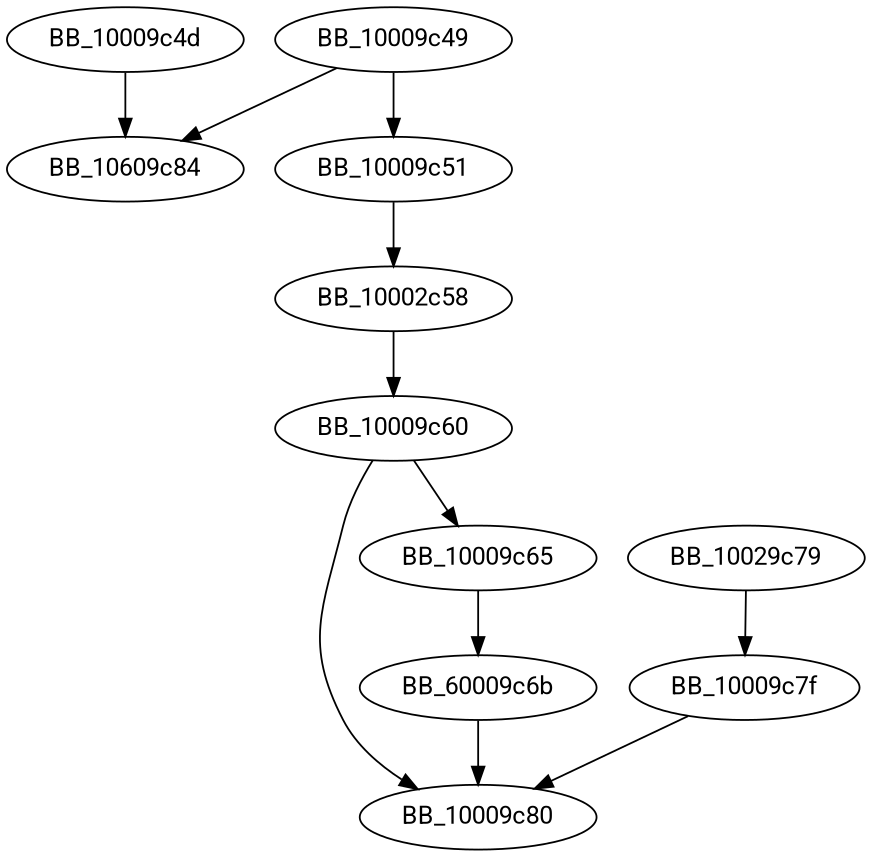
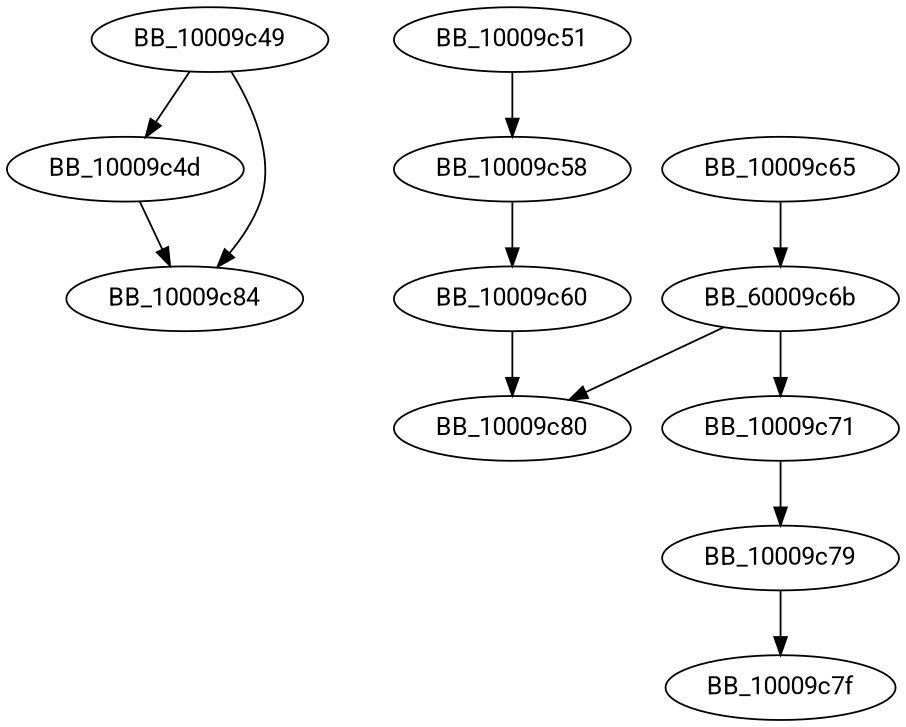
edge "BB_10009c49" -> "BB_10009c51": now "BB_10009c49" -> "BB_10009c4d"
node "BB_10609c84": label "BB_10609c84" -> "BB_10009c84"
node "BB_10002c58": label "BB_10002c58" -> "BB_10009c58"
node "BB_10009c71": added
edge "BB_10009c60" -> "BB_10009c65": removed
node "BB_10029c79": label "BB_10029c79" -> "BB_10009c79"
edge "BB_10009c7f" -> "BB_10009c80": removed
